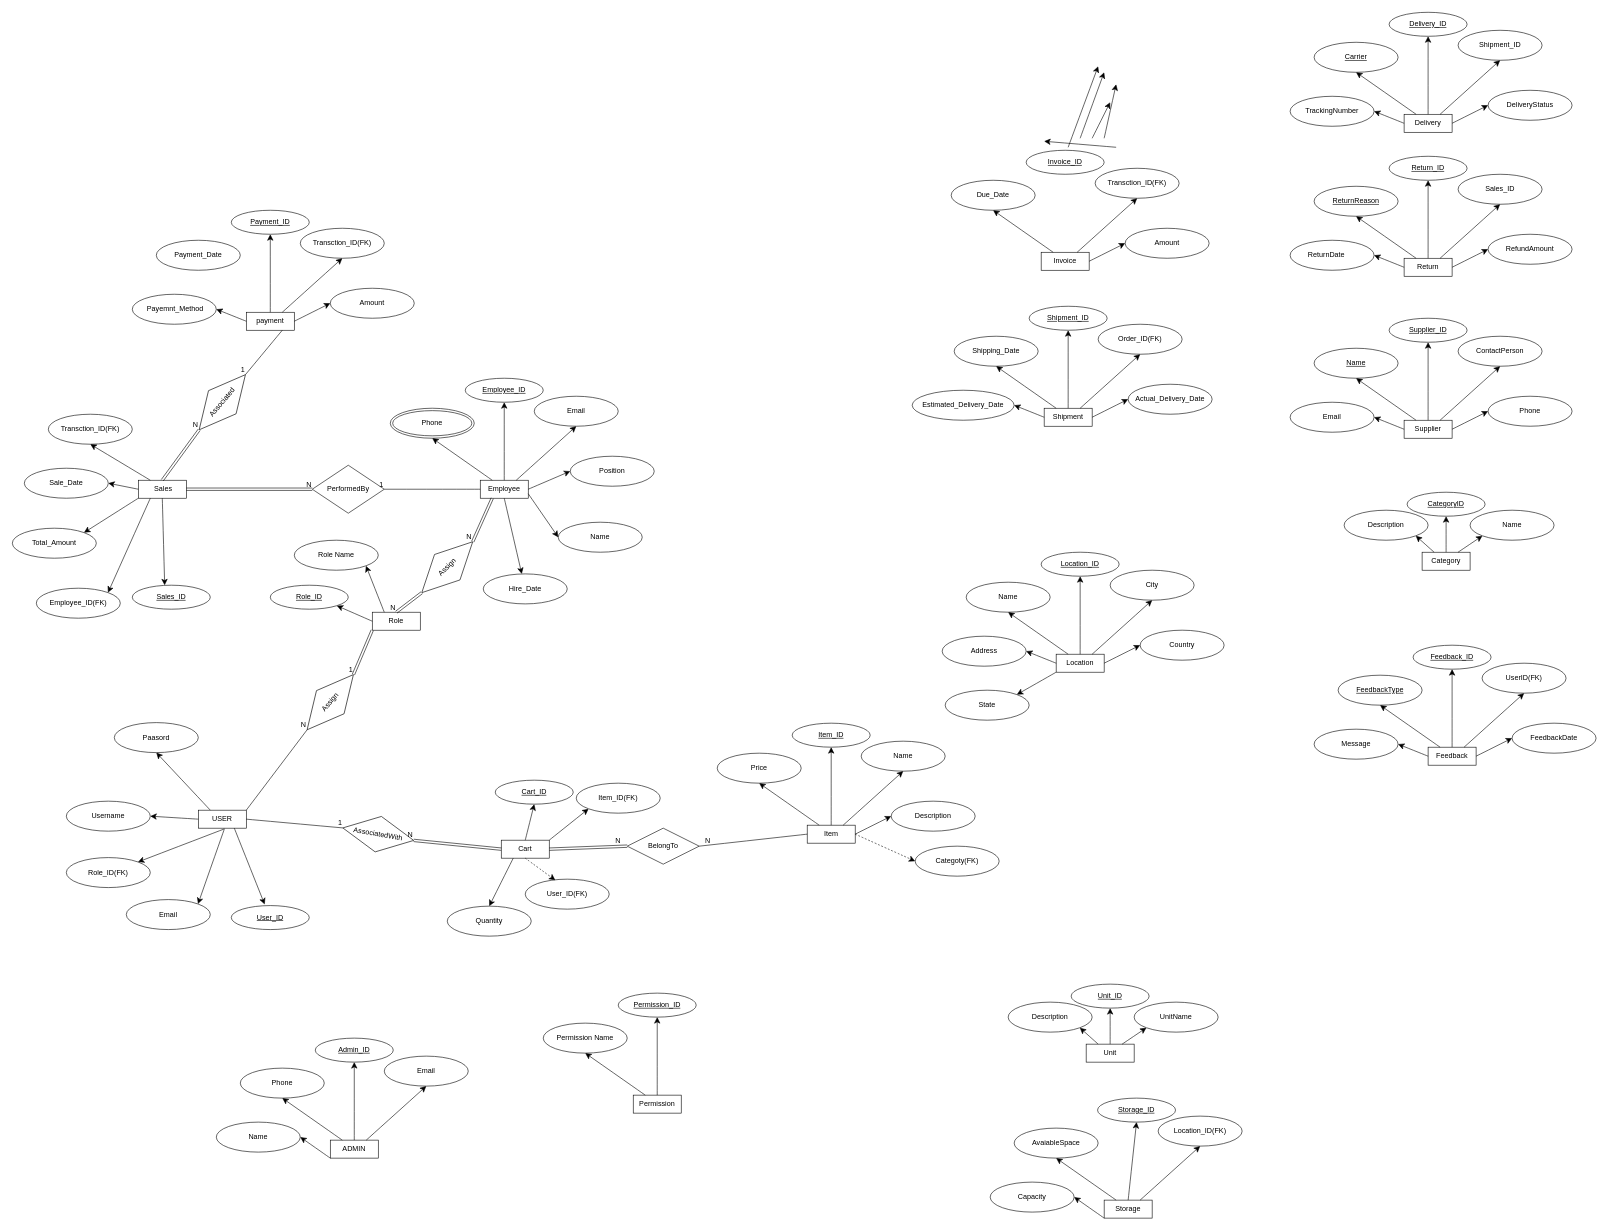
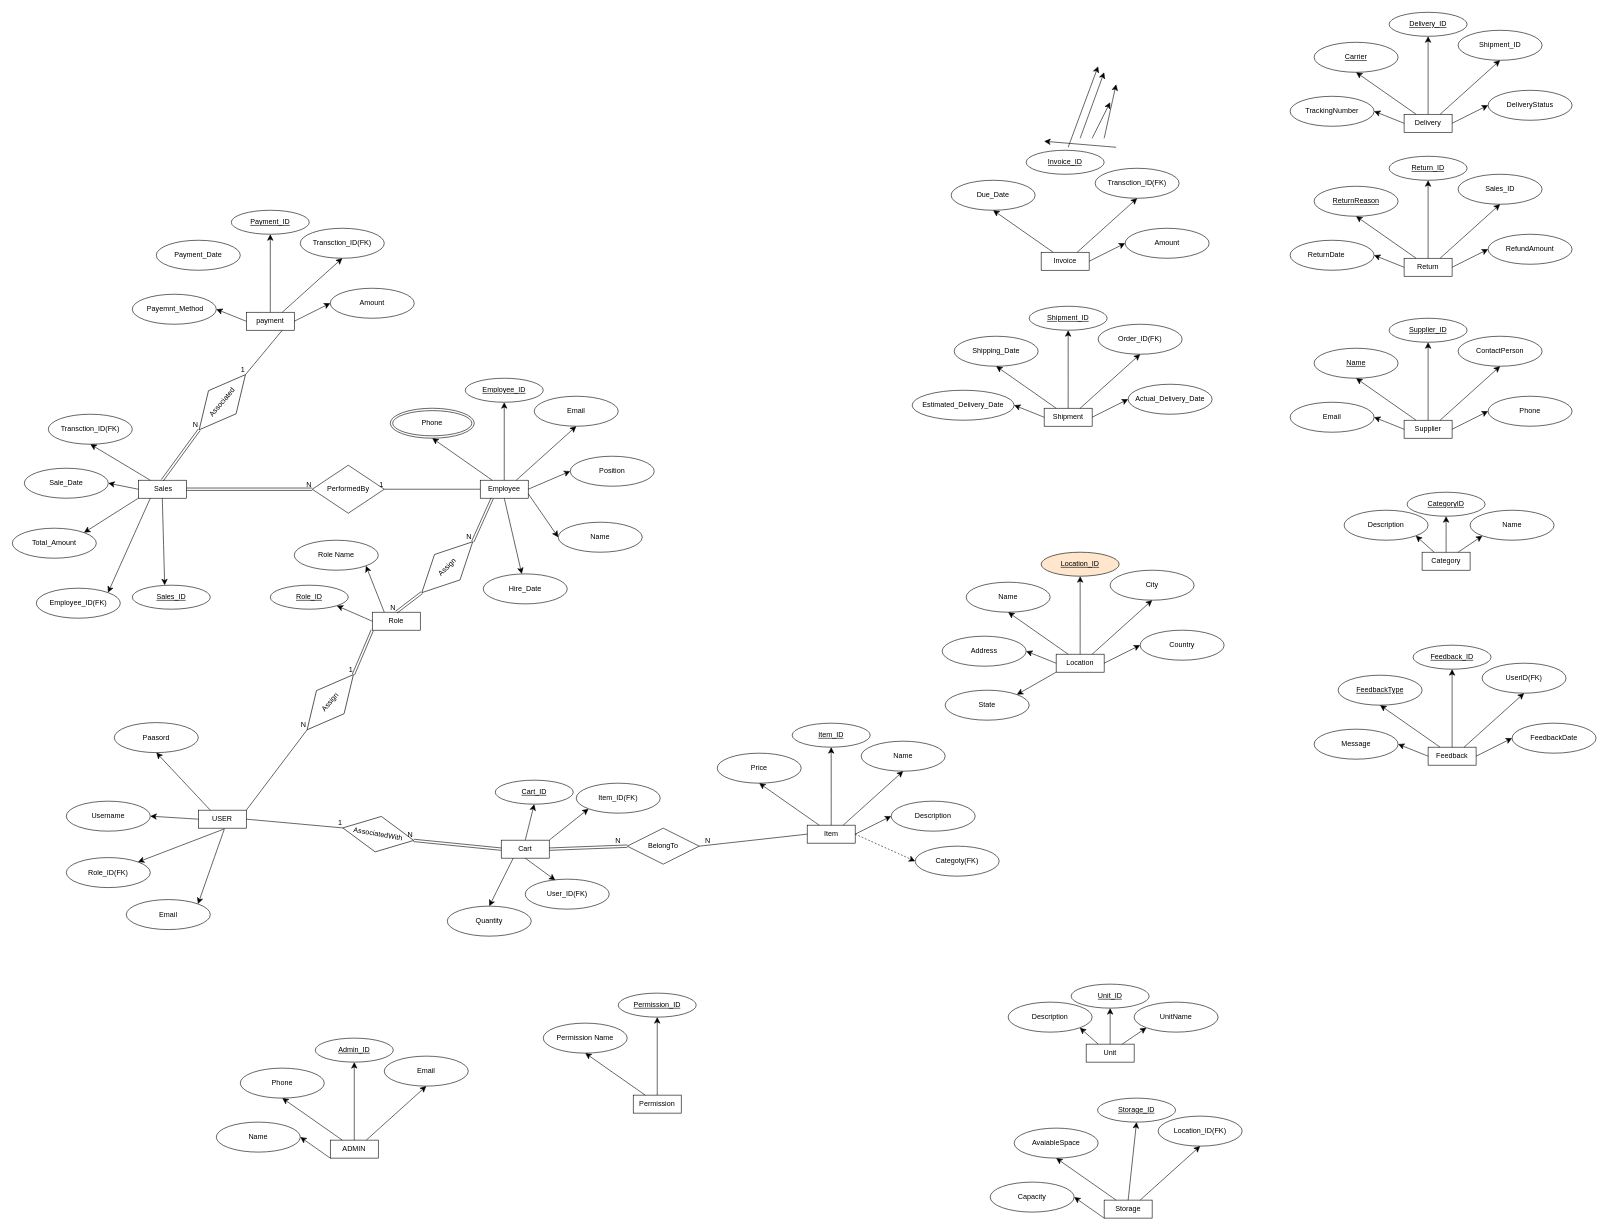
node "Location_ID": fillcolor #ffffff -> #ffe6cc
edge "USER" -> "User_ID": removed
edge "Cart" -> "User_ID(FK)": style dashed -> solid
node "User_ID": removed
